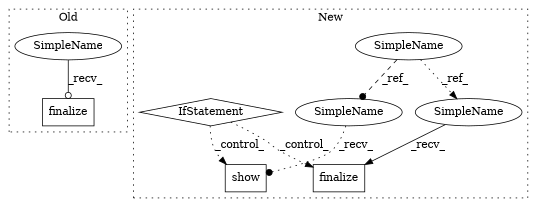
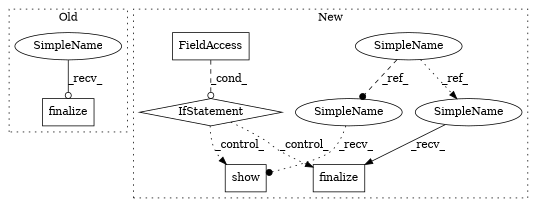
node "FieldAccess": added
